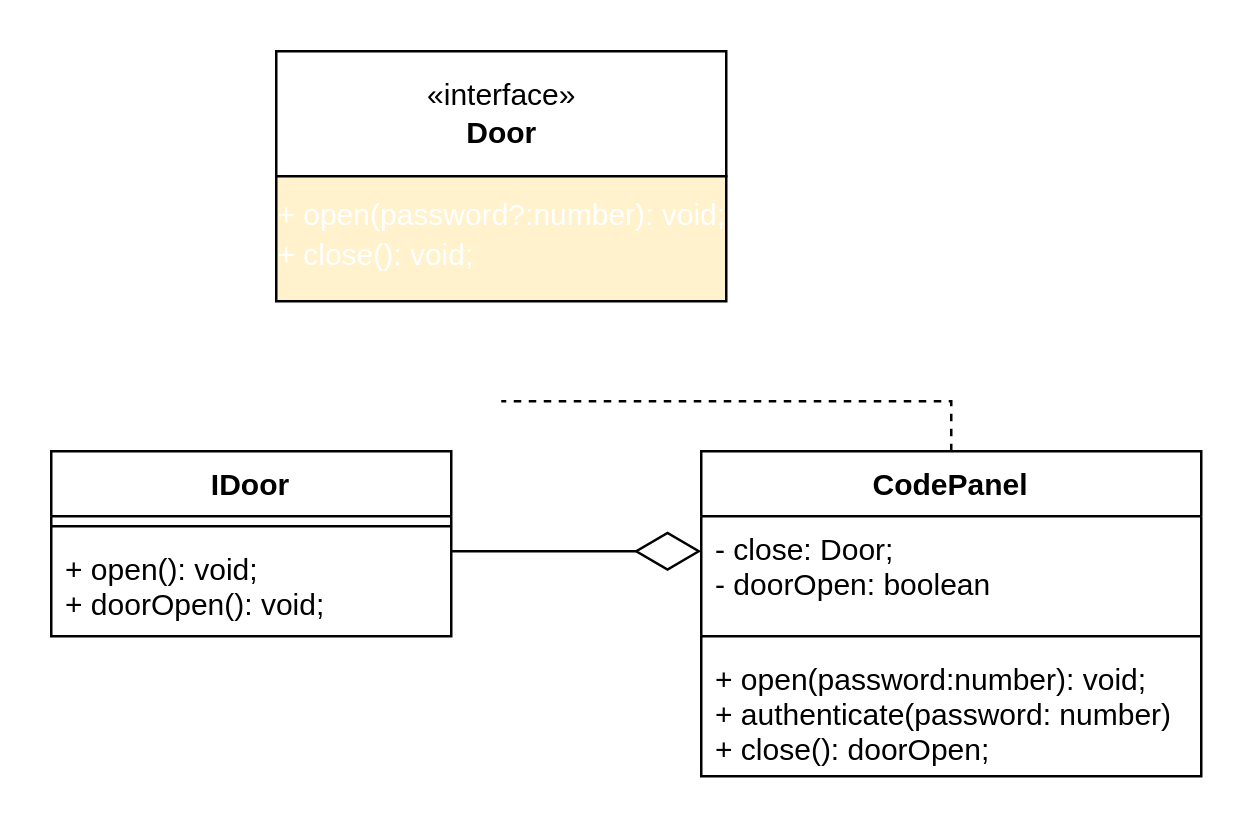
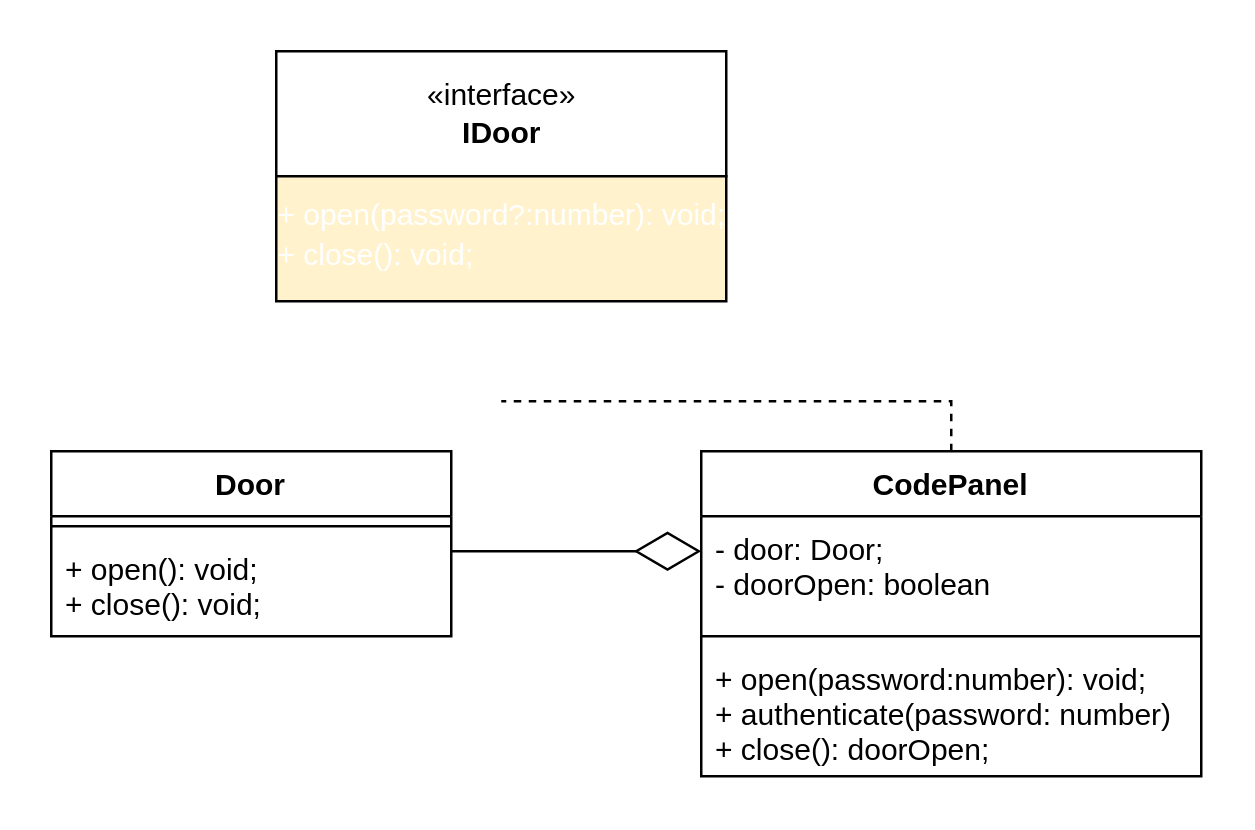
node "«interface» Door": label "«interface» Door" -> "«interface» IDoor"
node "IDoor": label "IDoor" -> "Door"
node "- close: Door; - doorOpen: boolean": label "- close: Door; - doorOpen: boolean" -> "- door: Door; - doorOpen: boolean"
node "+ open(): void; + doorOpen(): void;": label "+ open(): void; + doorOpen(): void;" -> "+ open(): void; + close(): void;"
